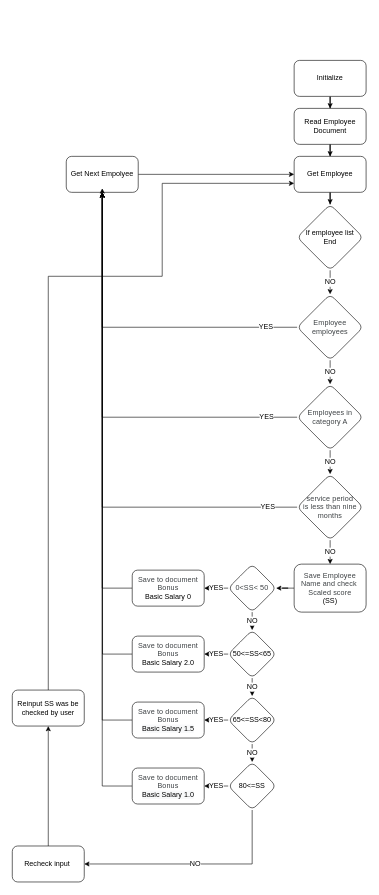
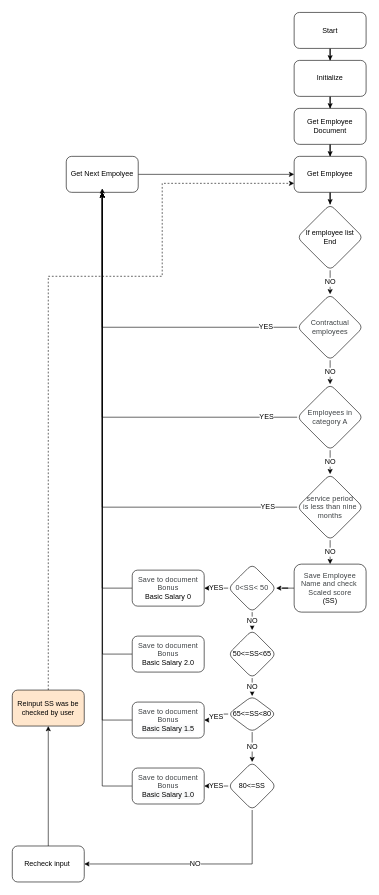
node "Start": added
edge "Start" -> "Initialize": added
node "Read Employee Document": label "Read Employee Document" -> "Get Employee Document"
edge "Reinput SS was be checked by user" -> "Get Employee": style solid -> dashed
node "Employee employees": label "Employee employees" -> "Contractual employees"
edge "50<=SS<65" -> "Save to documentBonusBasic Salary 2.0": removed, label "YES"
node "Reinput SS was be checked by user": fillcolor #ffffff -> #ffe6cc
node "65<=SS<80": size 48x48 -> 48x36
